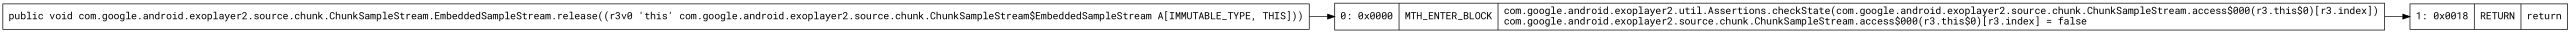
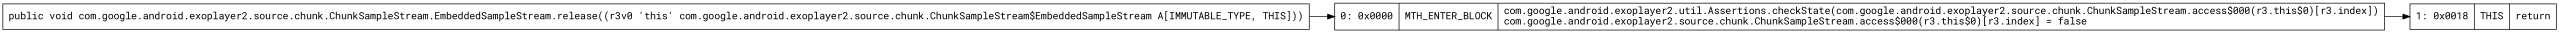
node "1: 0x0018": text "RETURN" -> "THIS"
